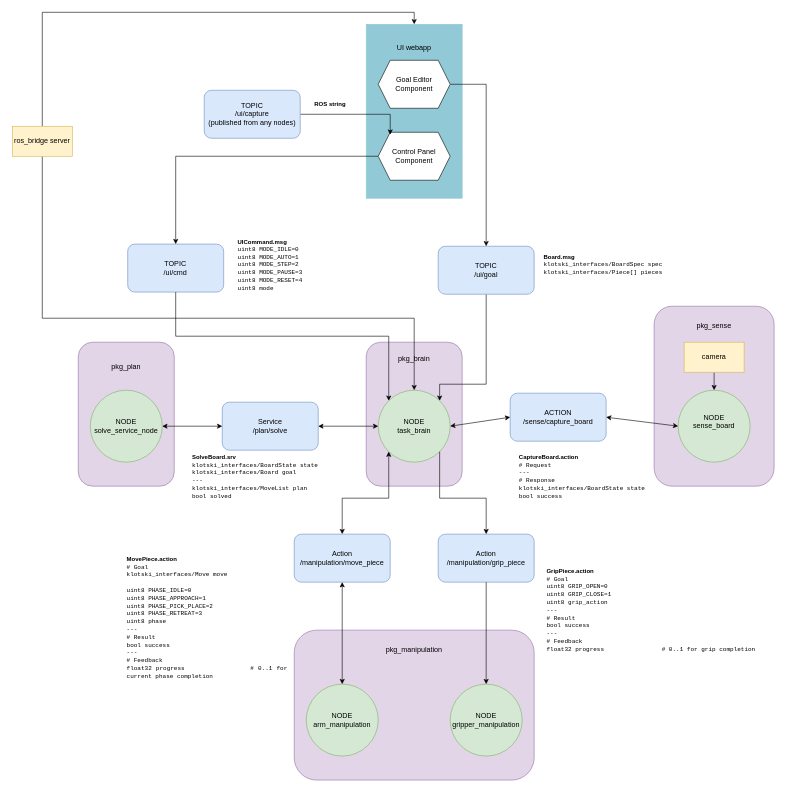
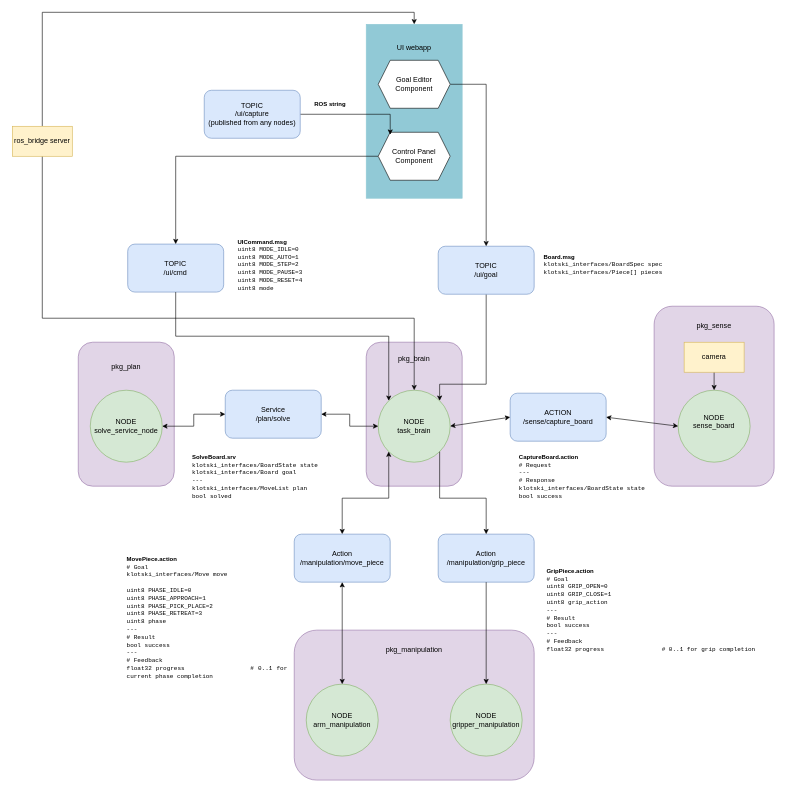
node "Service /plan/solve": moved (270, 426) -> (273, 414)
